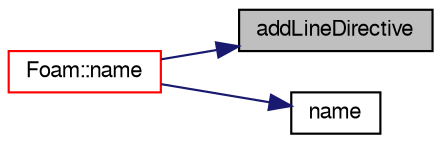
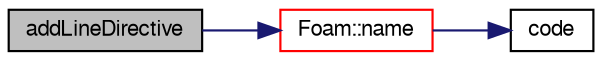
edge "Foam::name" -> "addLineDirective": reversed
node "name": label "name" -> "code"
